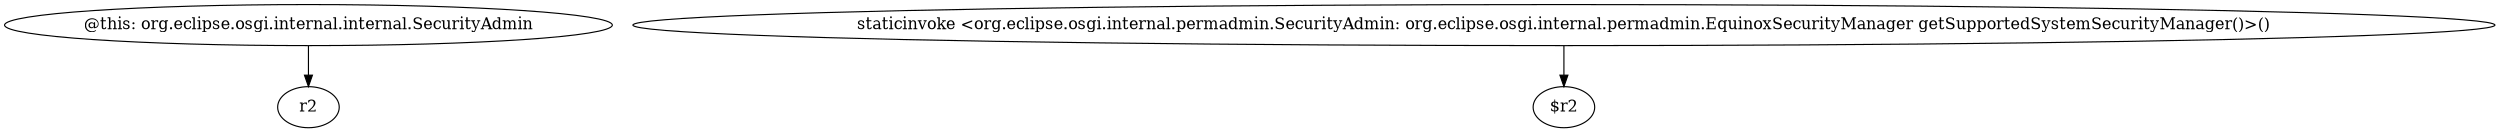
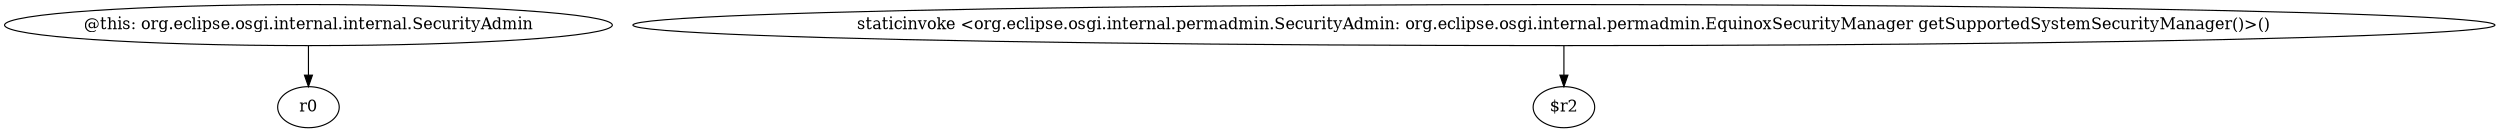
node "r2": label "r2" -> "r0"
